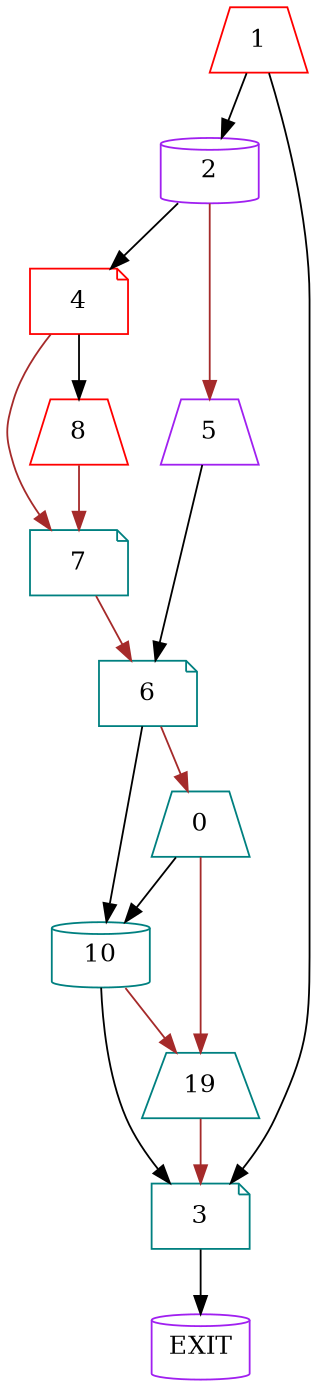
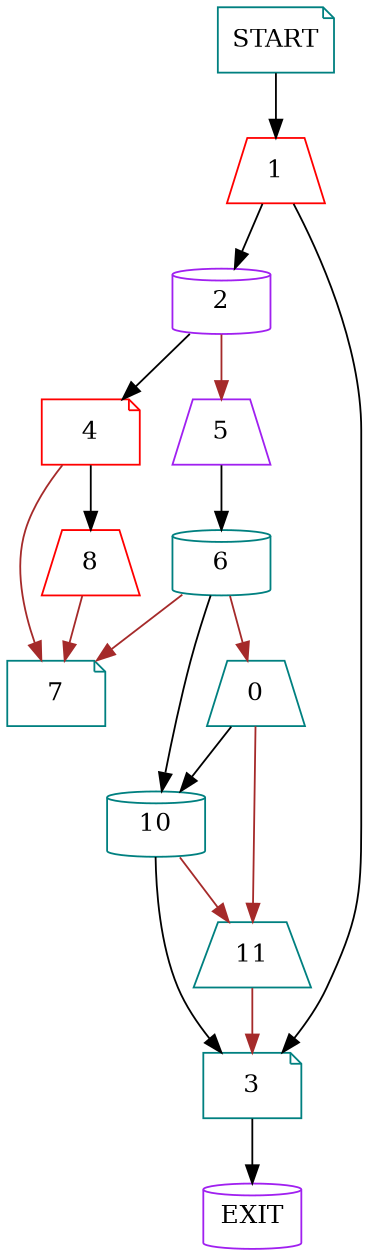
node "START": added
edge "7" -> "6": reversed
node "6": shape note -> cylinder
node "19": label "19" -> "11"
